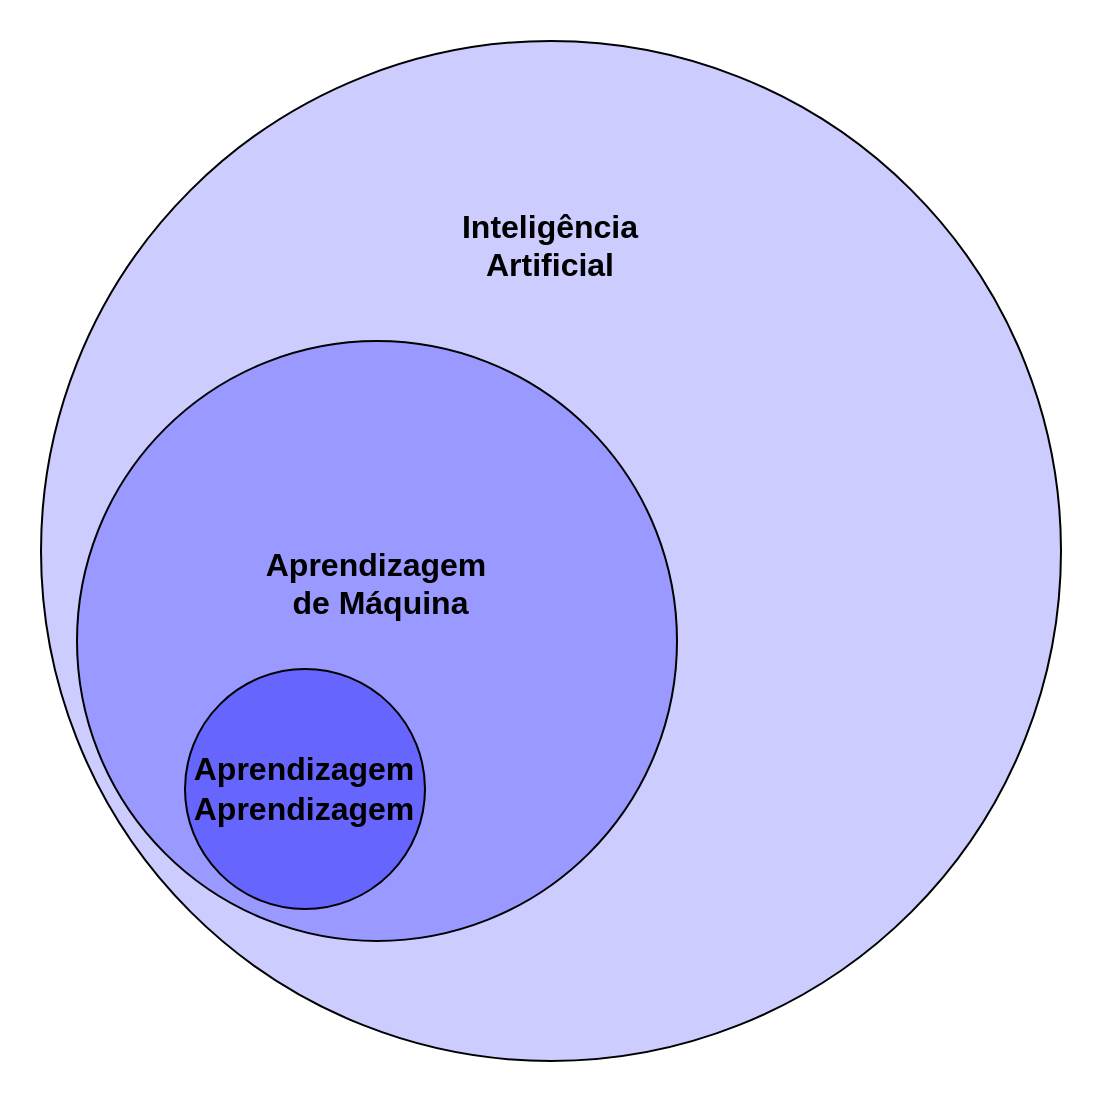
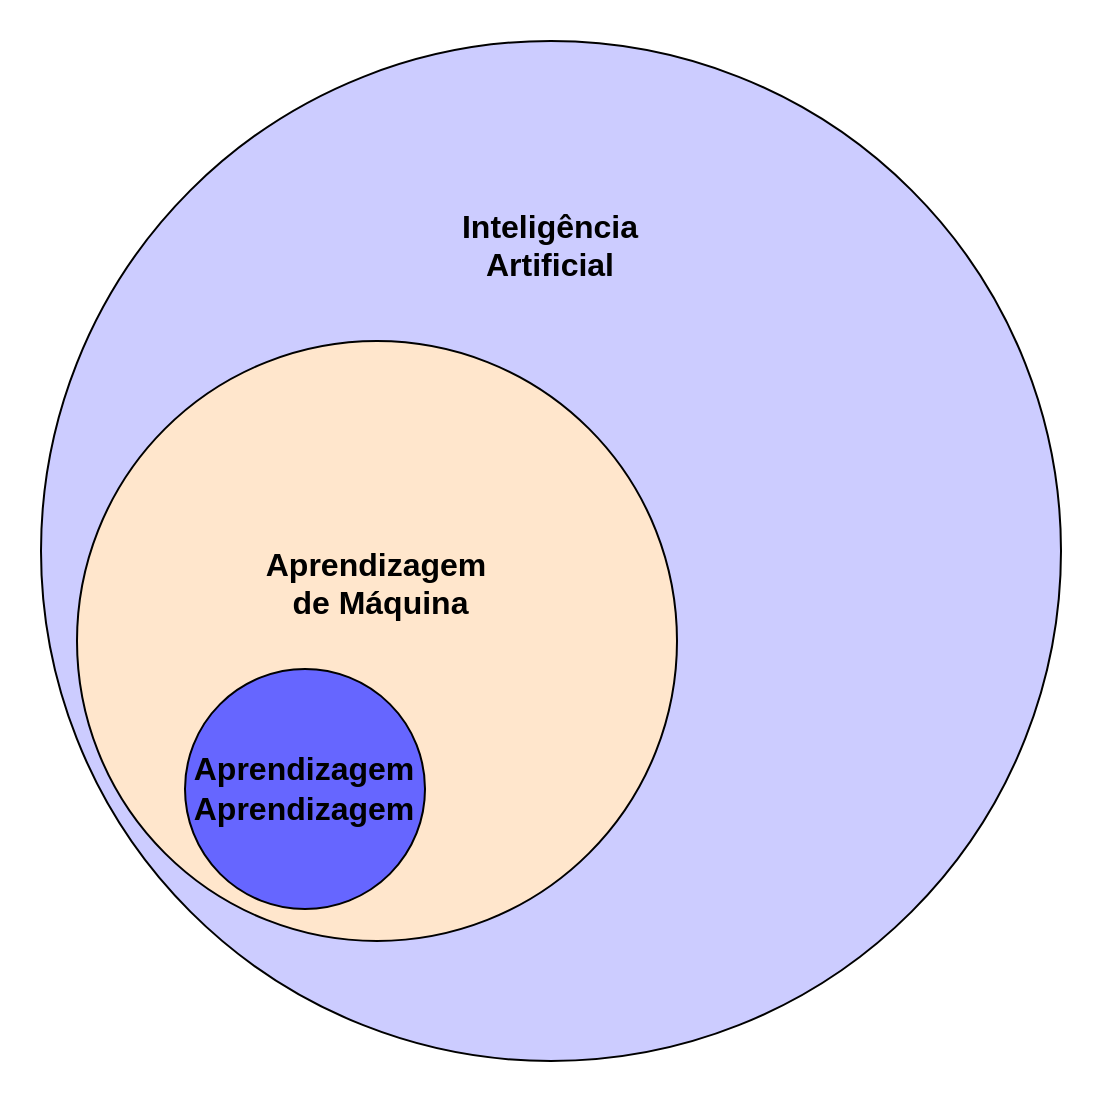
node "Aprendizagem de Máquina": fillcolor #9999ff -> #ffe6cc
